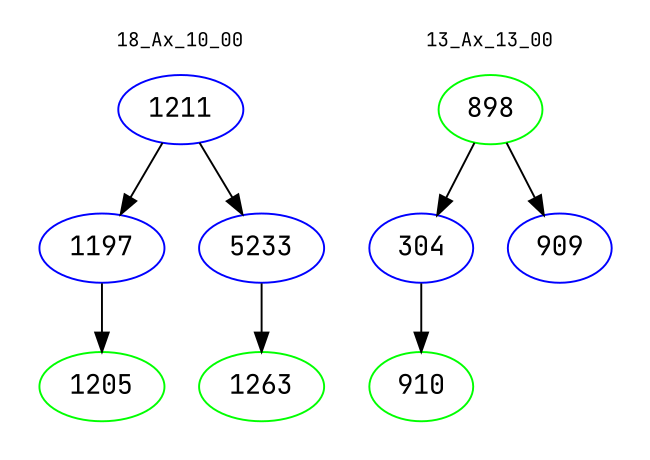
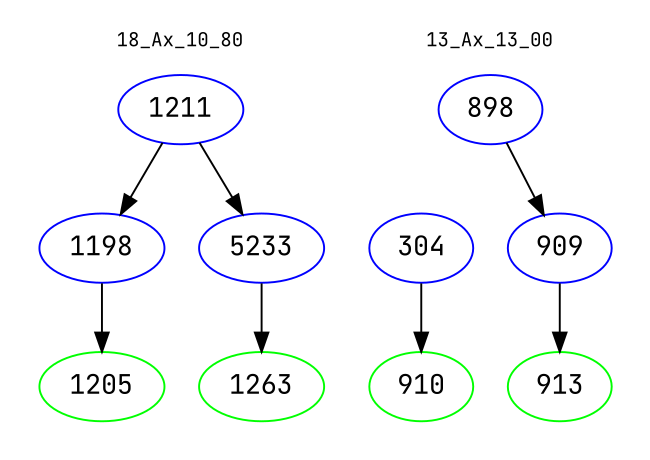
cluster "18_Ax_10_00": label "18_Ax_10_00" -> "18_Ax_10_80"
node "898": color green -> blue
edge "898" -> "304": removed
node "1197": label "1197" -> "1198"
node "913": added
